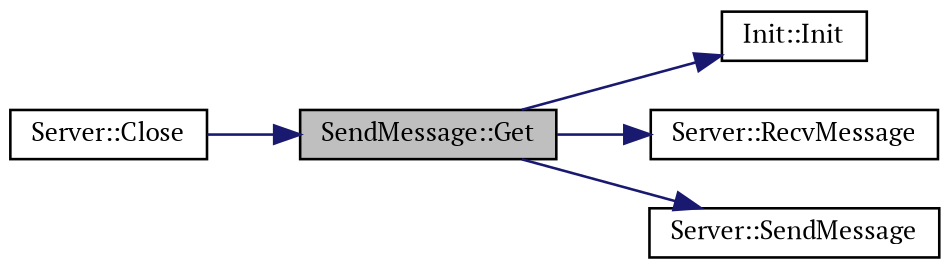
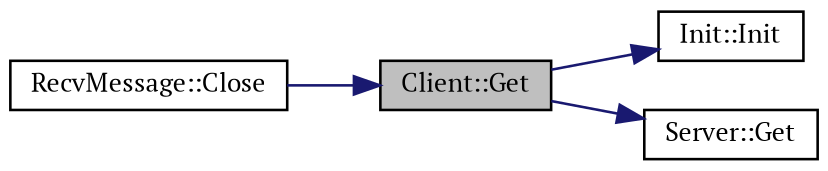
node "Server::Close": label "Server::Close" -> "RecvMessage::Close"
node "SendMessage::Get": label "SendMessage::Get" -> "Client::Get"
node "Server::RecvMessage": removed
node "Server::SendMessage": label "Server::SendMessage" -> "Server::Get"
